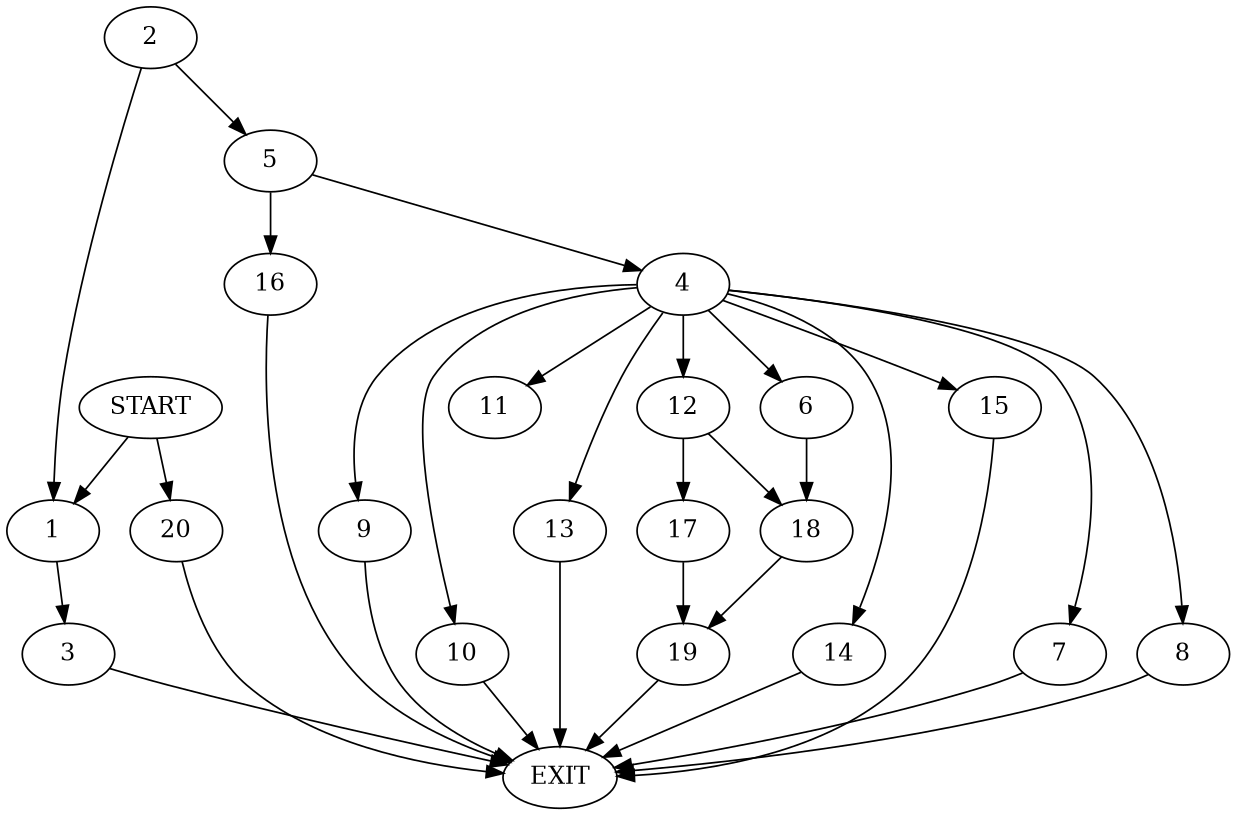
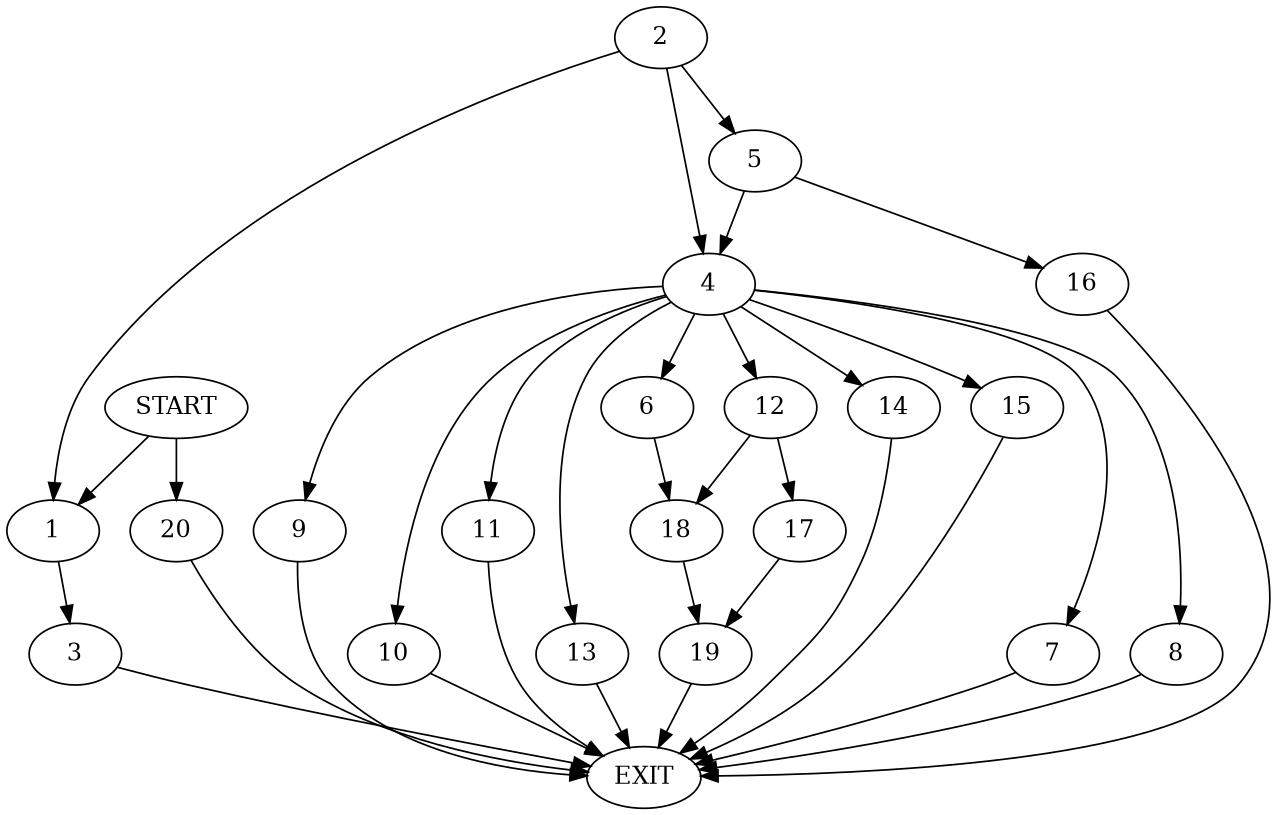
edge "2" -> "4": added
edge "11" -> "EXIT": added
